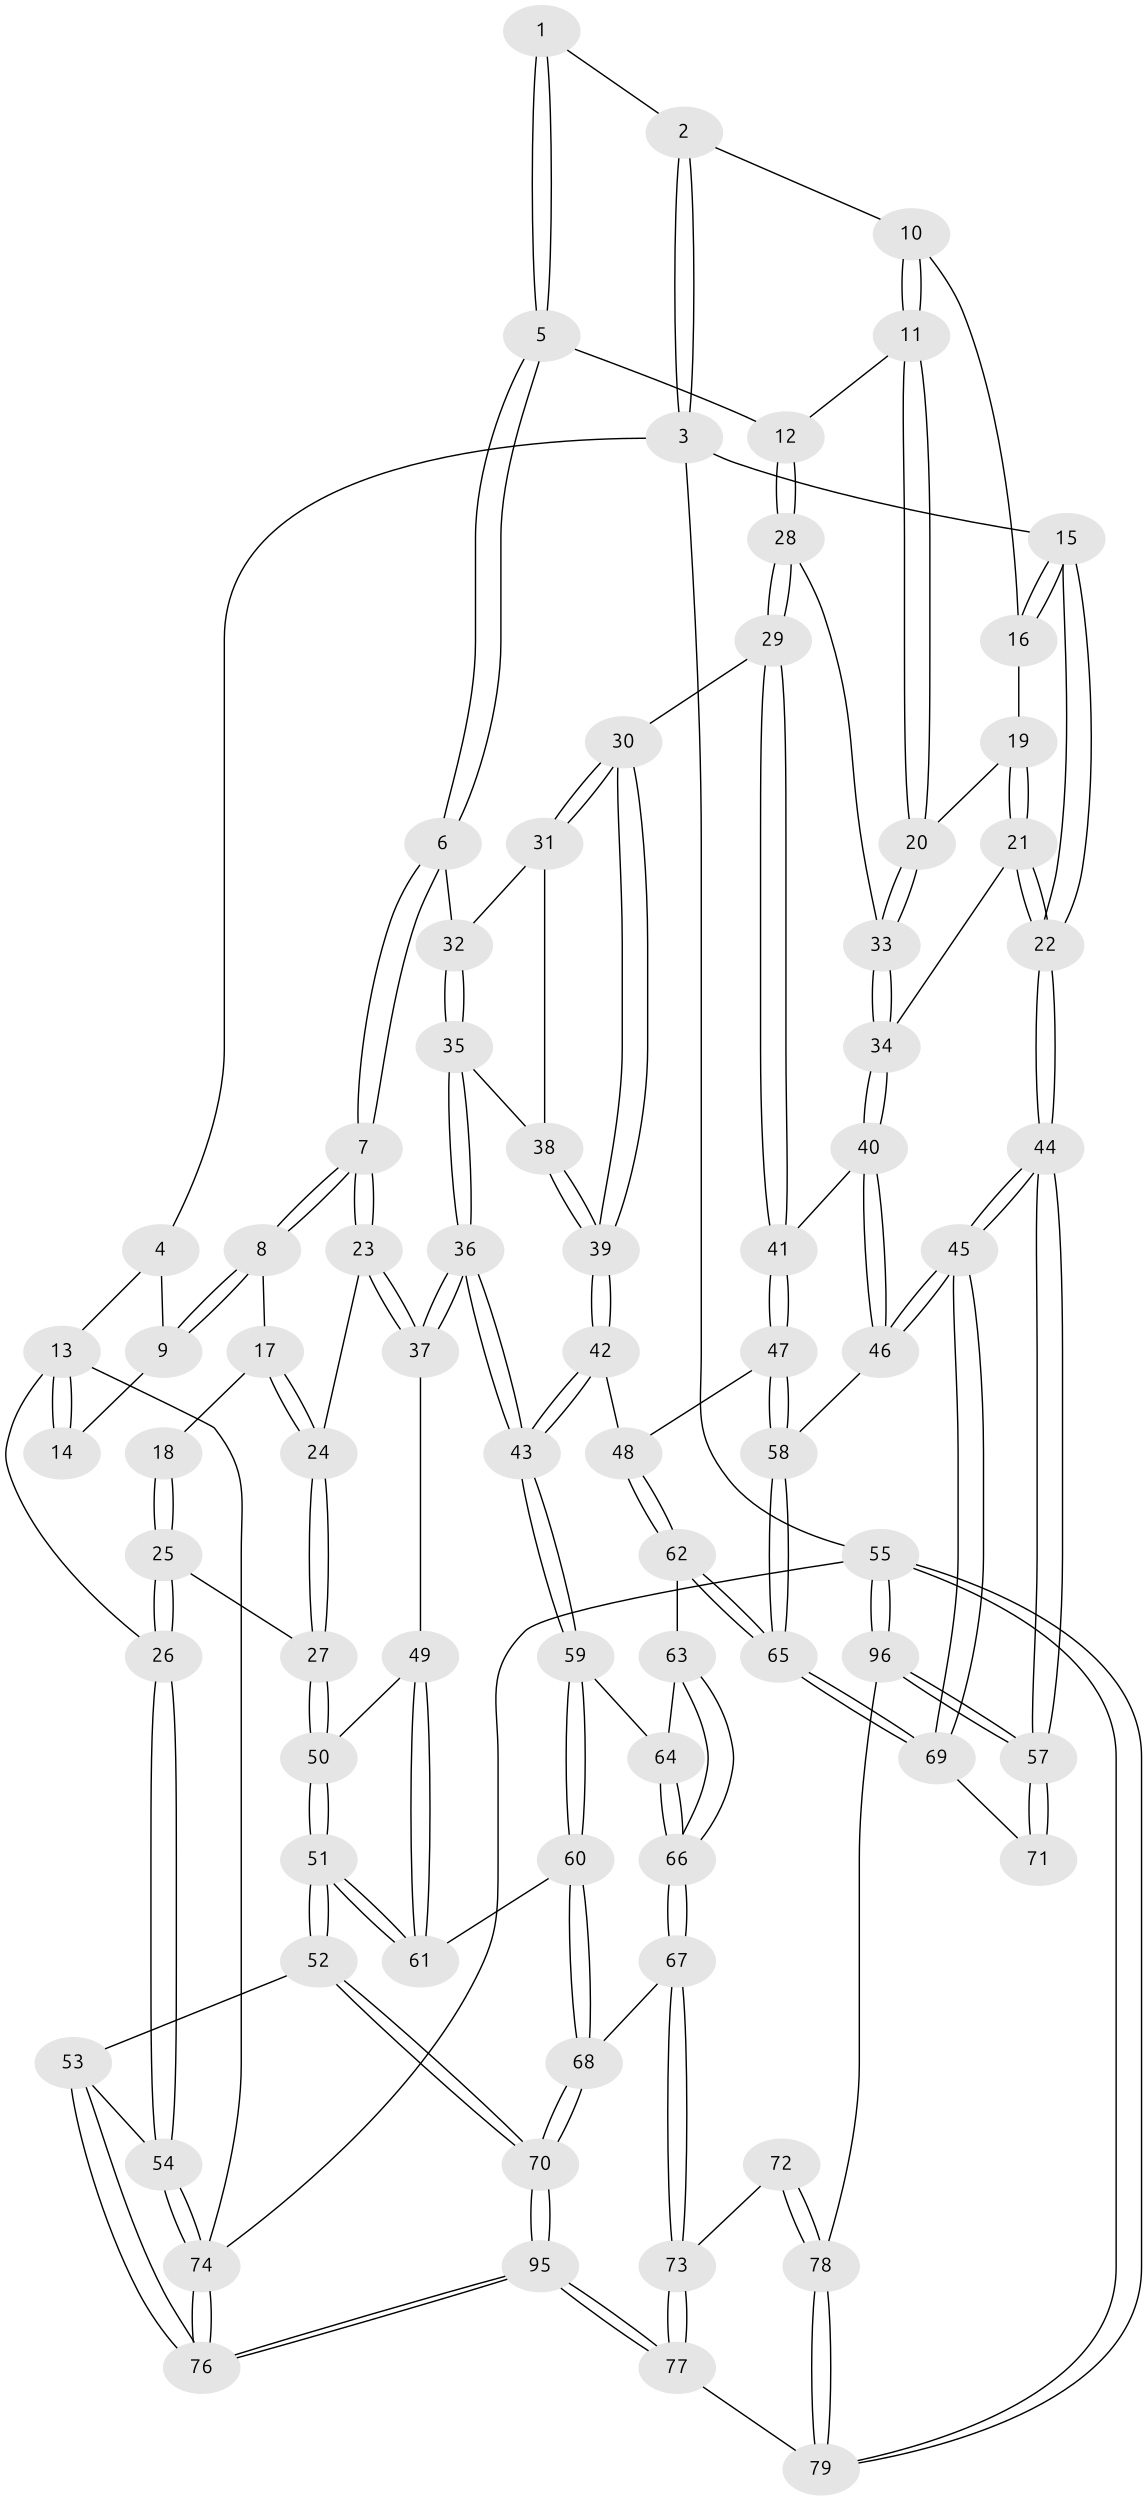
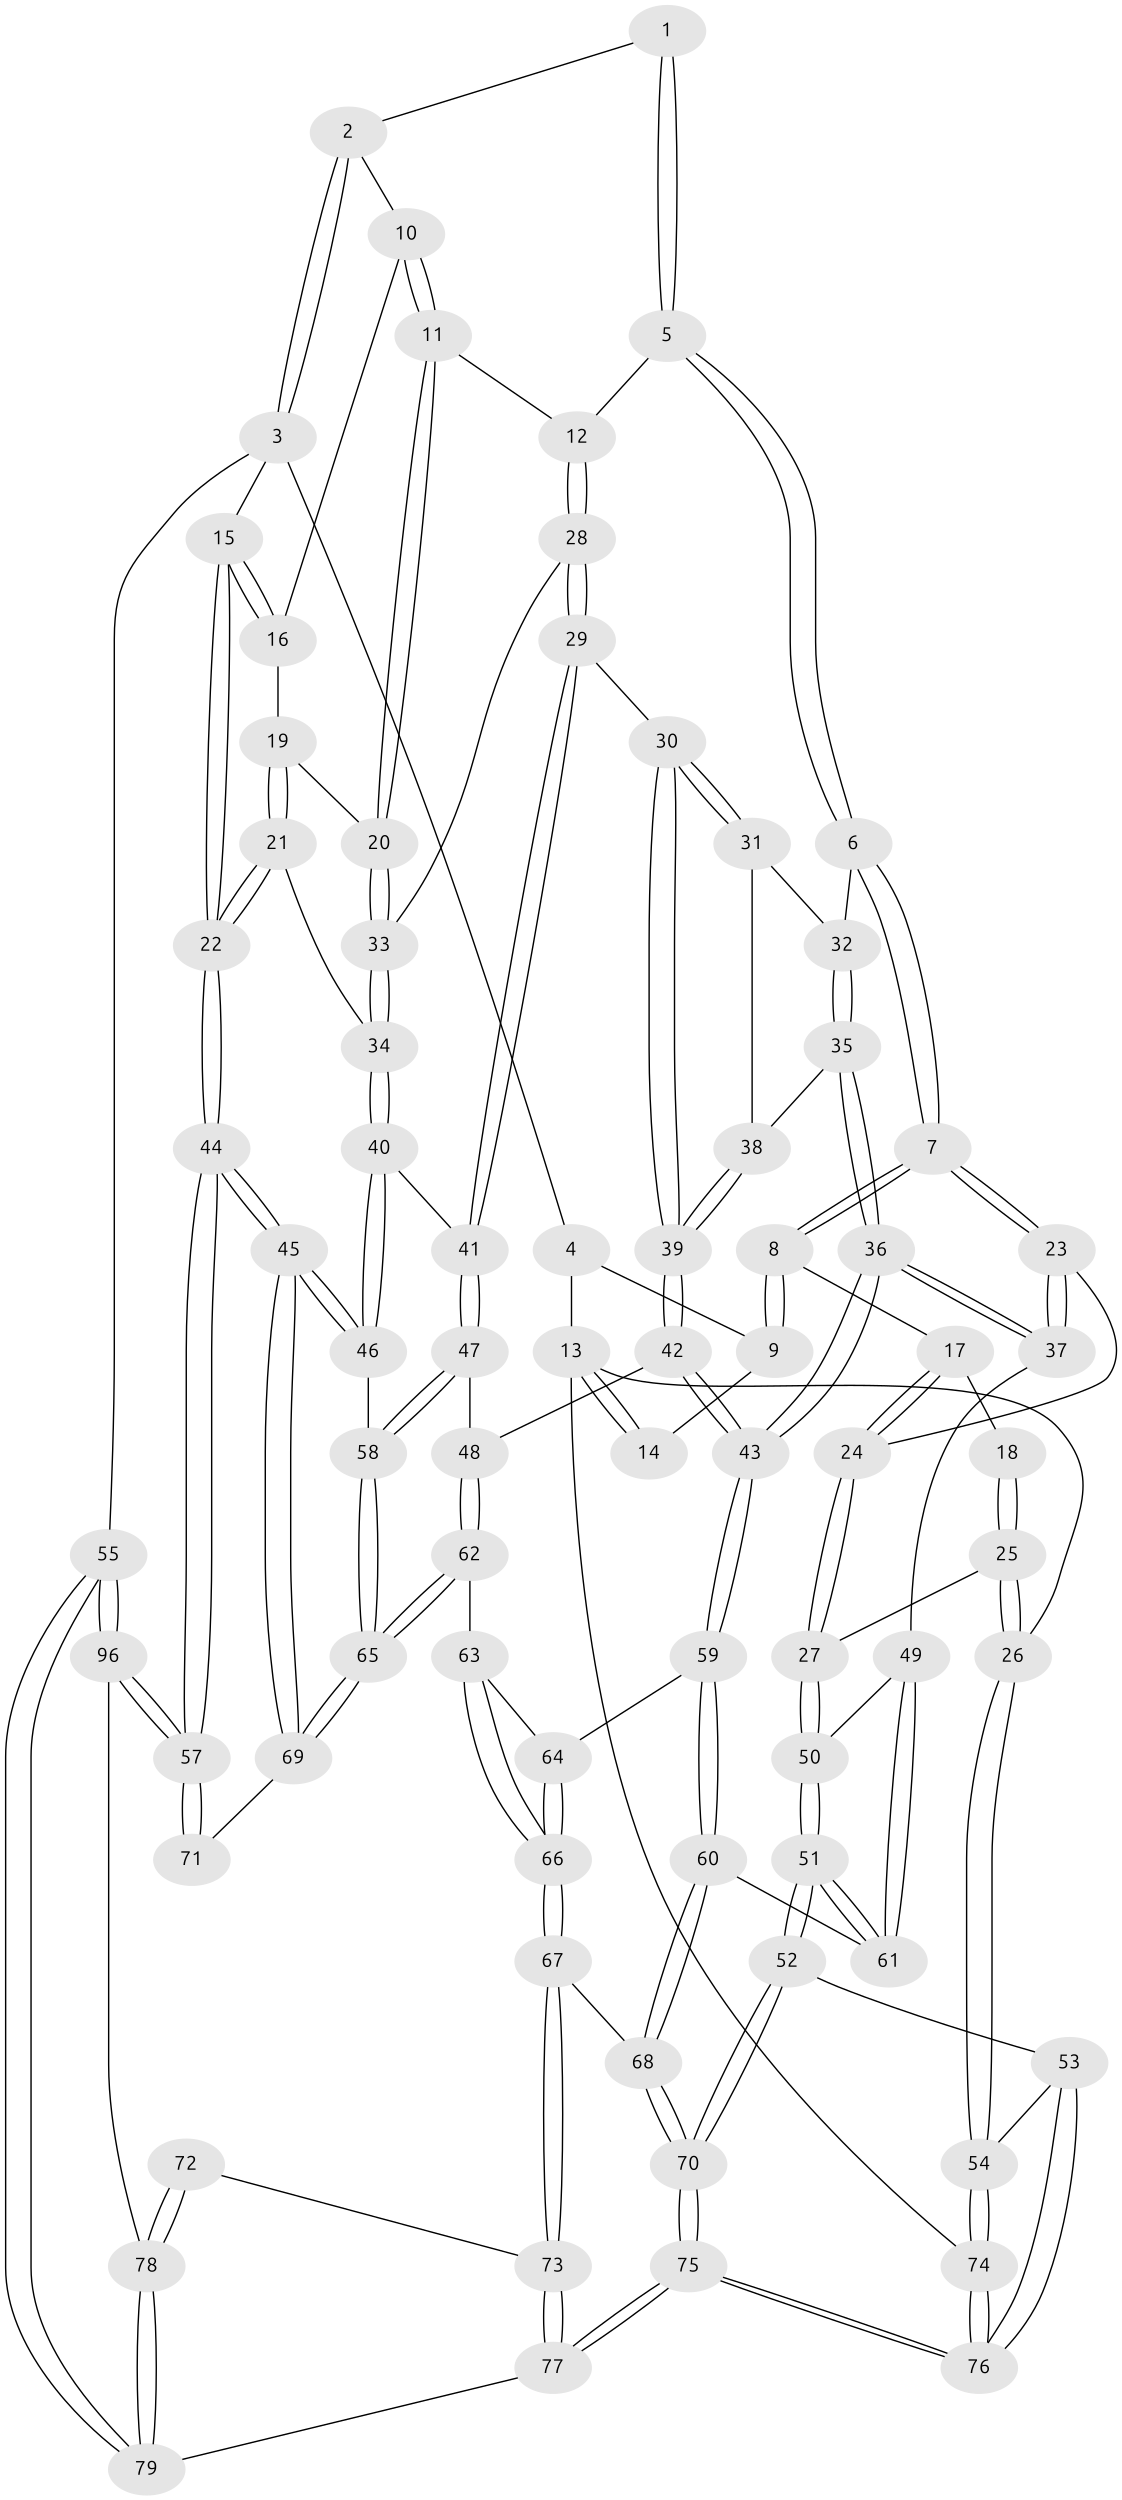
edge "55" -- "74": removed
node "95": label "95" -> "75"
